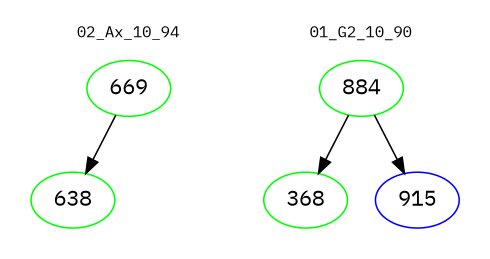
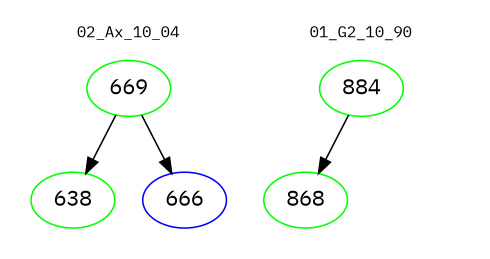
cluster "02_Ax_10_94": label "02_Ax_10_94" -> "02_Ax_10_04"
node "666": added
node "368": label "368" -> "868"
node "915": removed
